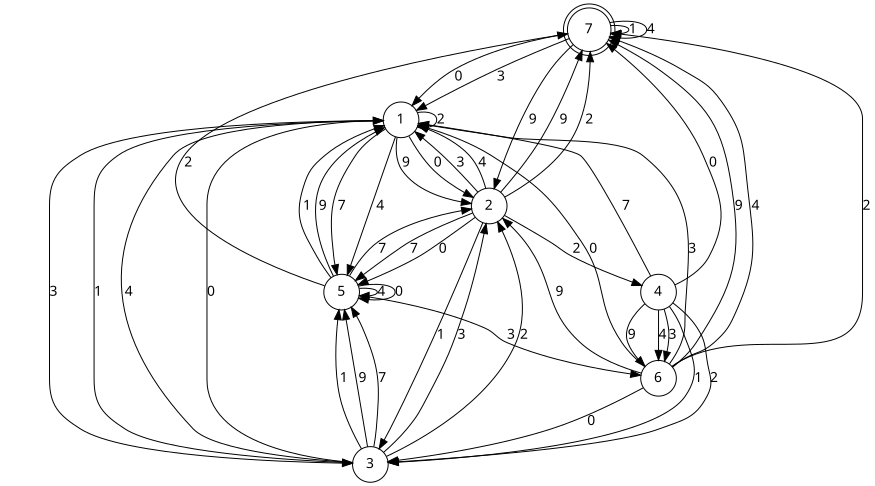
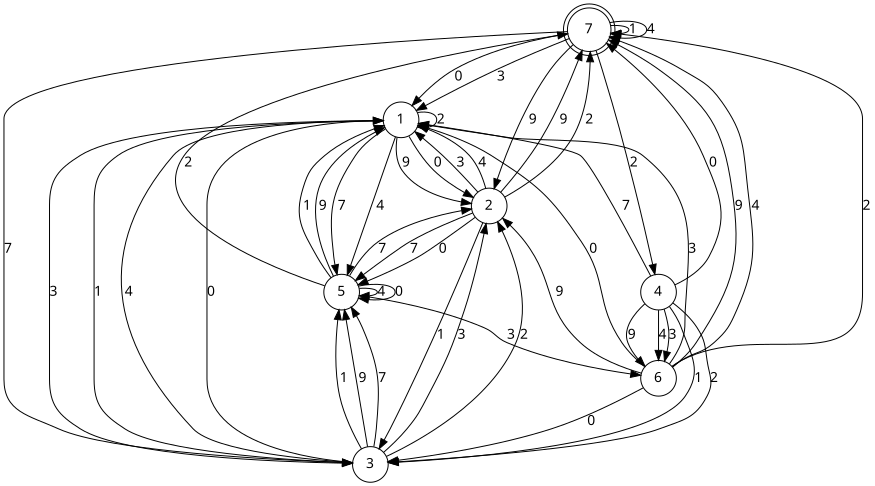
edge "7" -> "3": added, label "7"
edge "2" -> "4": now "7" -> "4"
